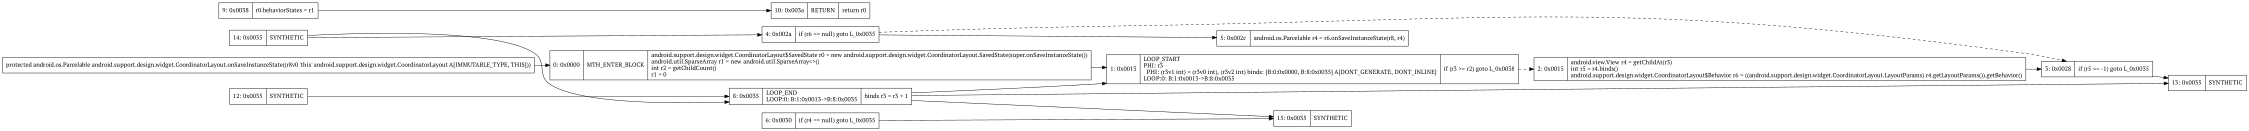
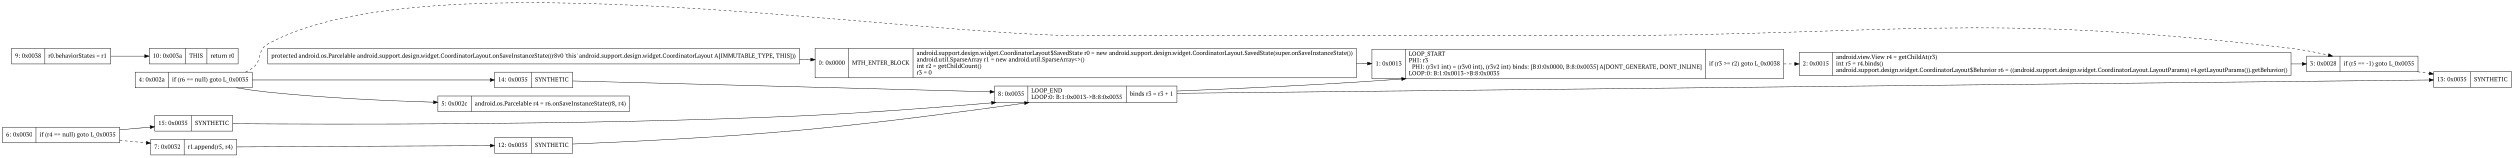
node "10: 0x003a": text "RETURN" -> "THIS"
edge "14: 0x0035" -> "4: 0x002a": reversed
node "0: 0x0000": text "r1 = 0" -> "r3 = 0"
edge "3: 0x0028" -> "13: 0x0035": style solid -> dashed
edge "8: 0x0035" -> "15: 0x0035": reversed
node "7: 0x0032": added
